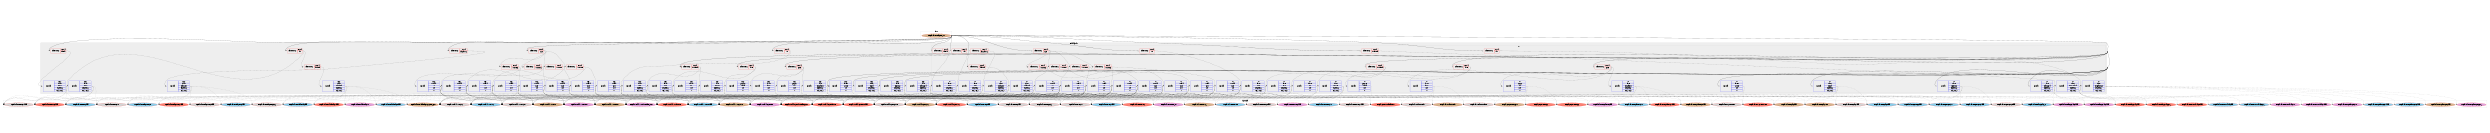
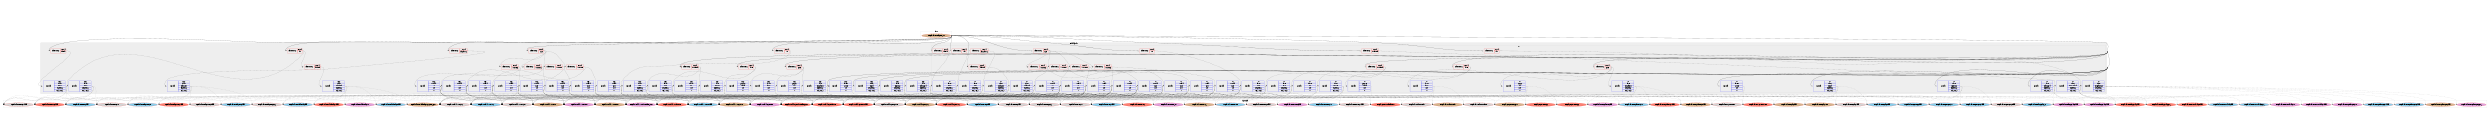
node "portage://svg-qt/qtquick3d-6.9999": label "portage://svg-qt/qtquick3d-6.9999" -> "portage://dev-qt/qtquick3d-6.9999"
